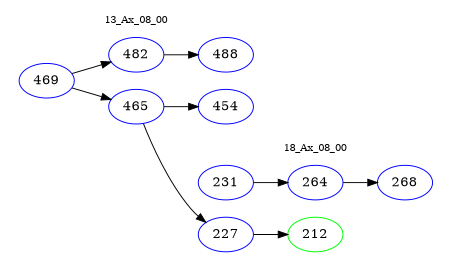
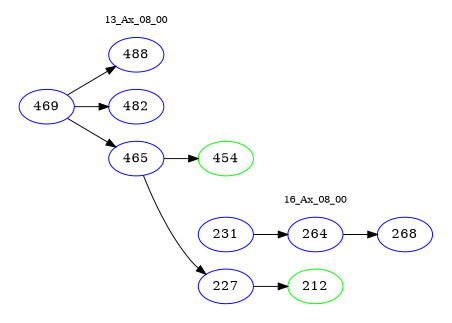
edge "482" -> "488": now "469" -> "488"
node "454": color blue -> green
cluster "18_Ax_08_00": label "18_Ax_08_00" -> "16_Ax_08_00"
